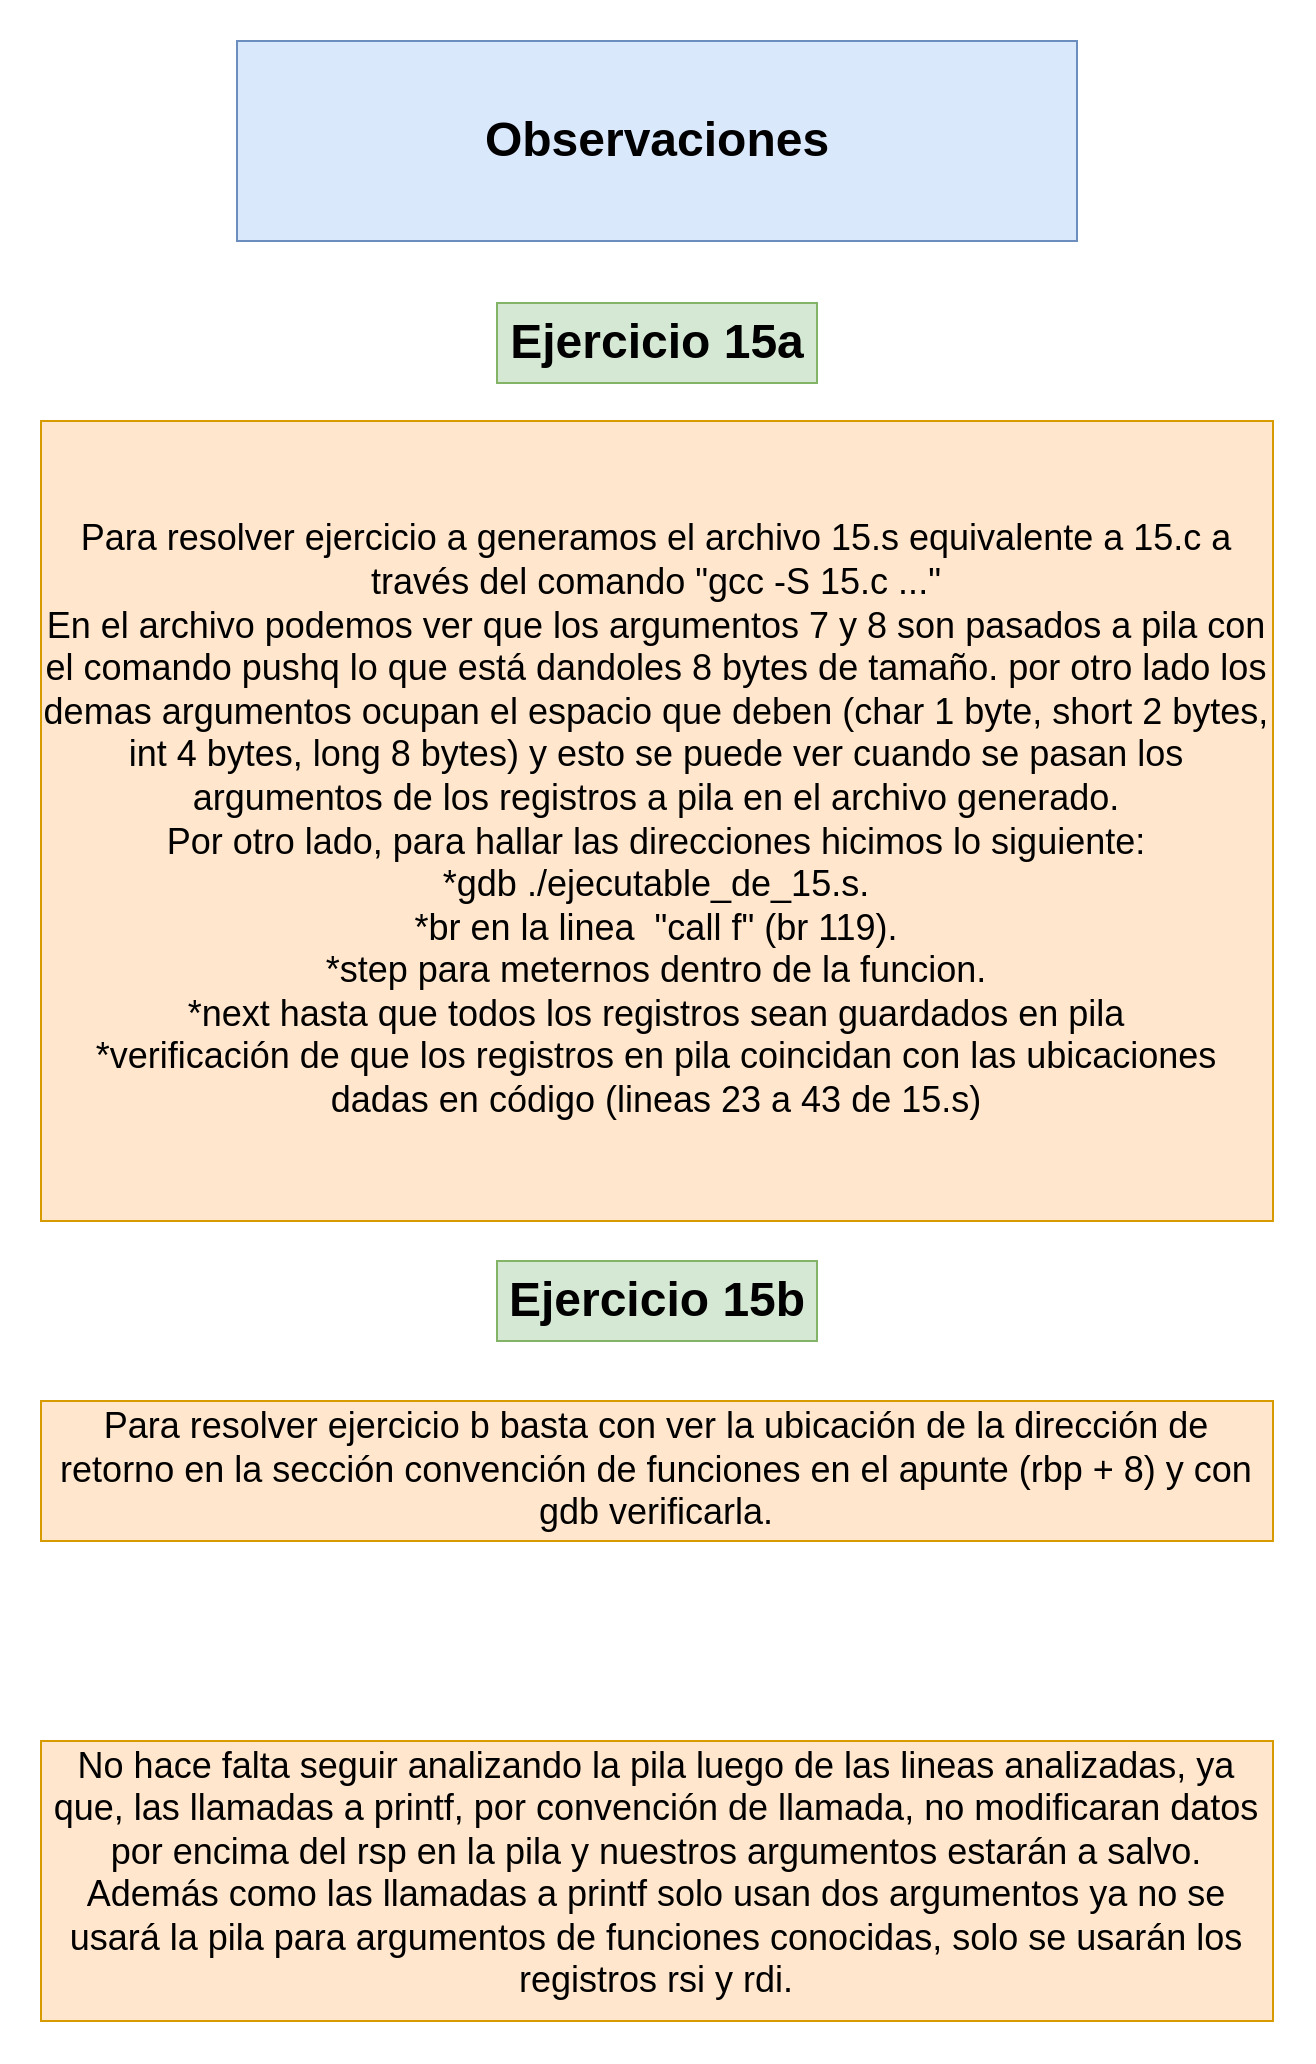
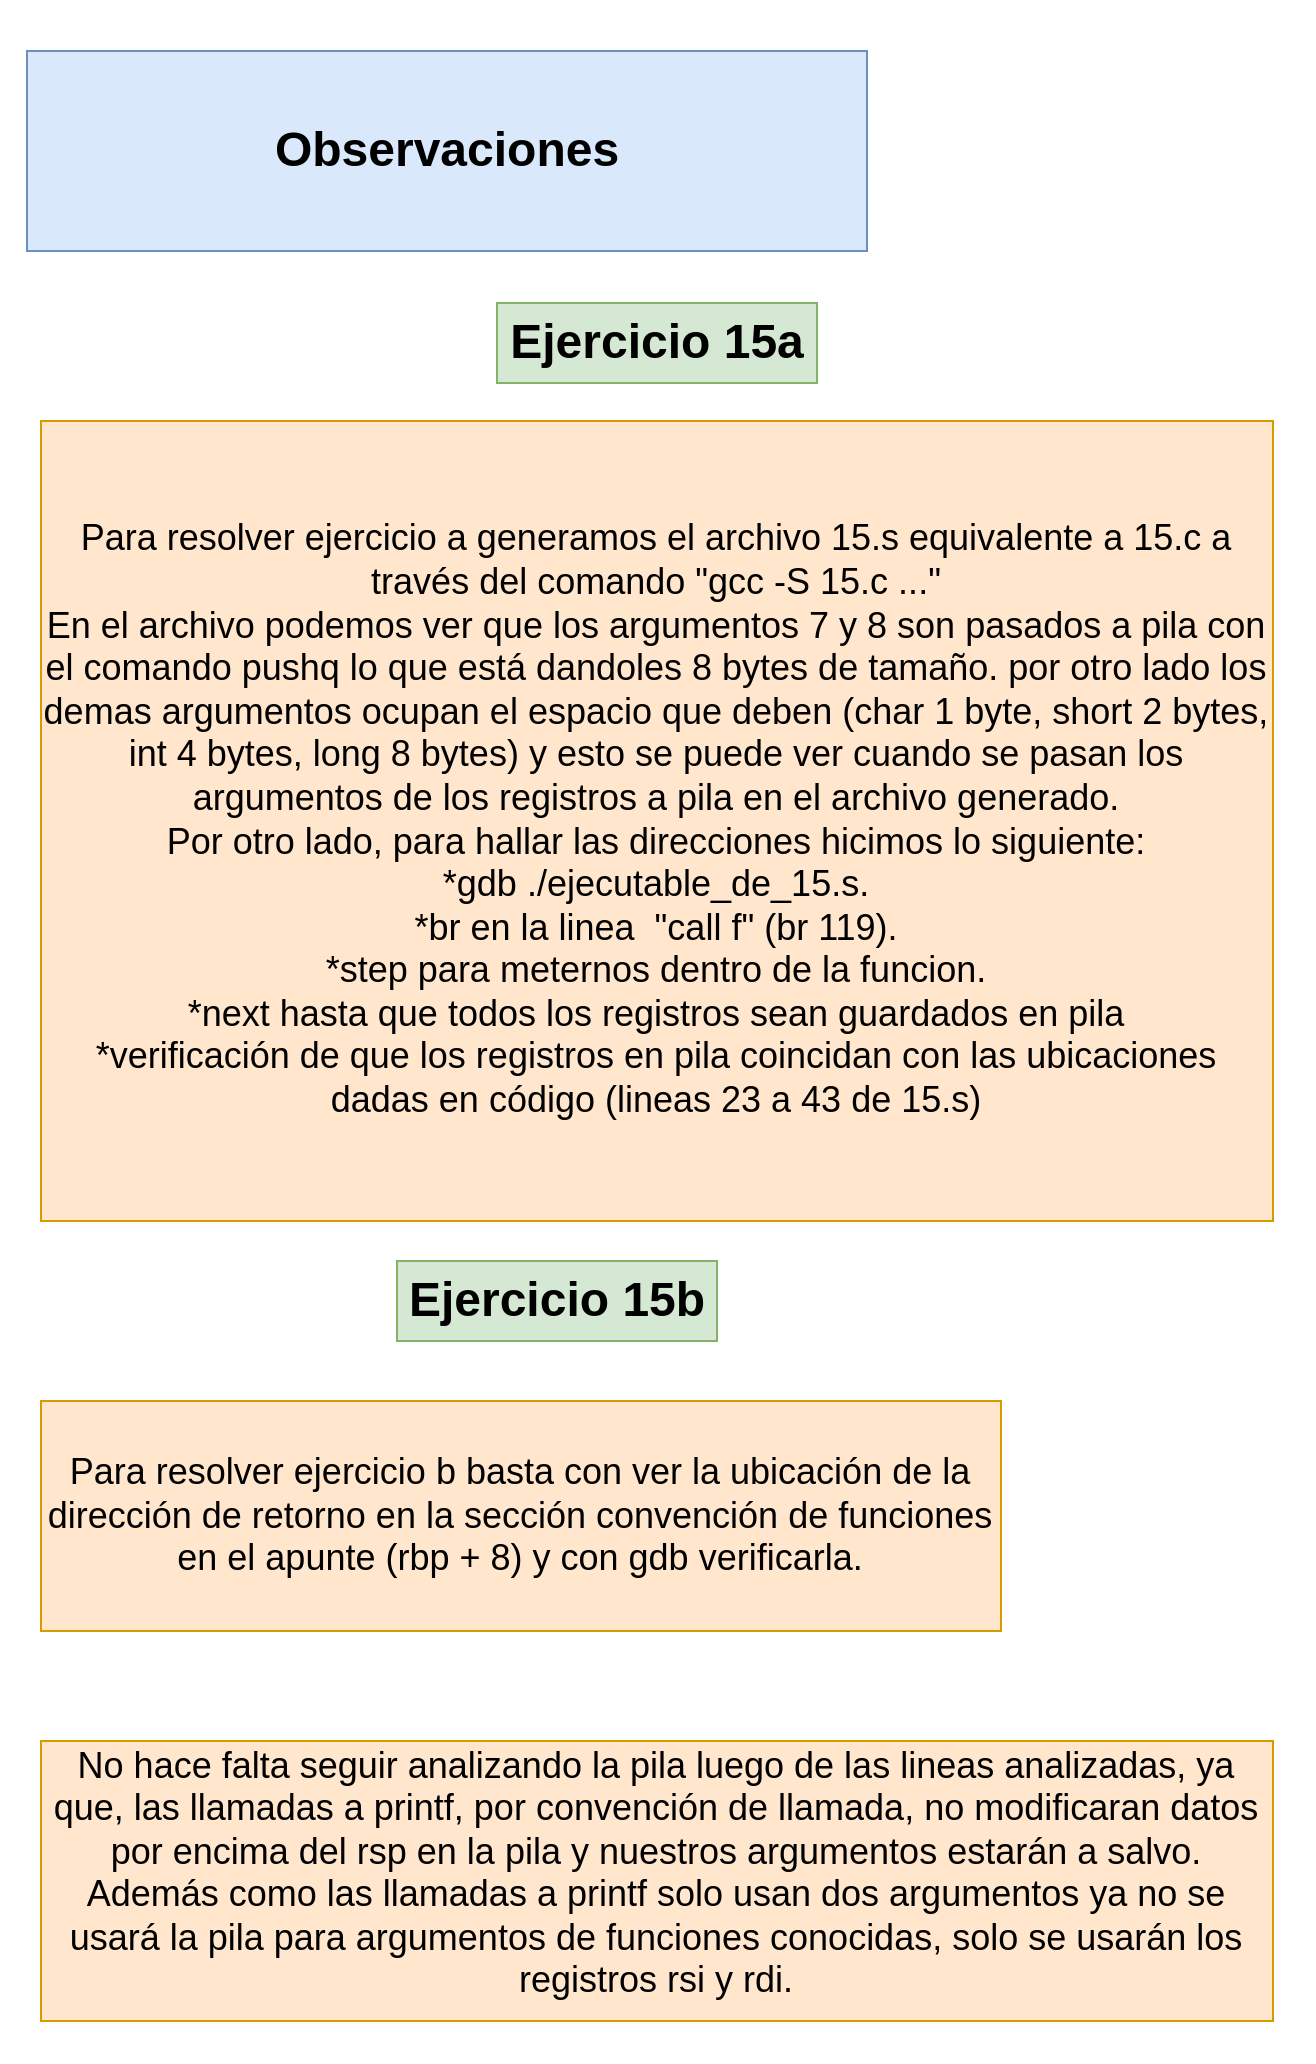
node "Observaciones": moved (657, 141) -> (447, 151)
node "Ejercicio 15b": moved (657, 1301) -> (557, 1301)
node "Para resolver ejercicio b basta con ver la ubicación de la dirección de retorno en la sección convención de funciones en el apunte (rbp + 8) y con gdb verificarla.": size 1232x140 -> 960x230
